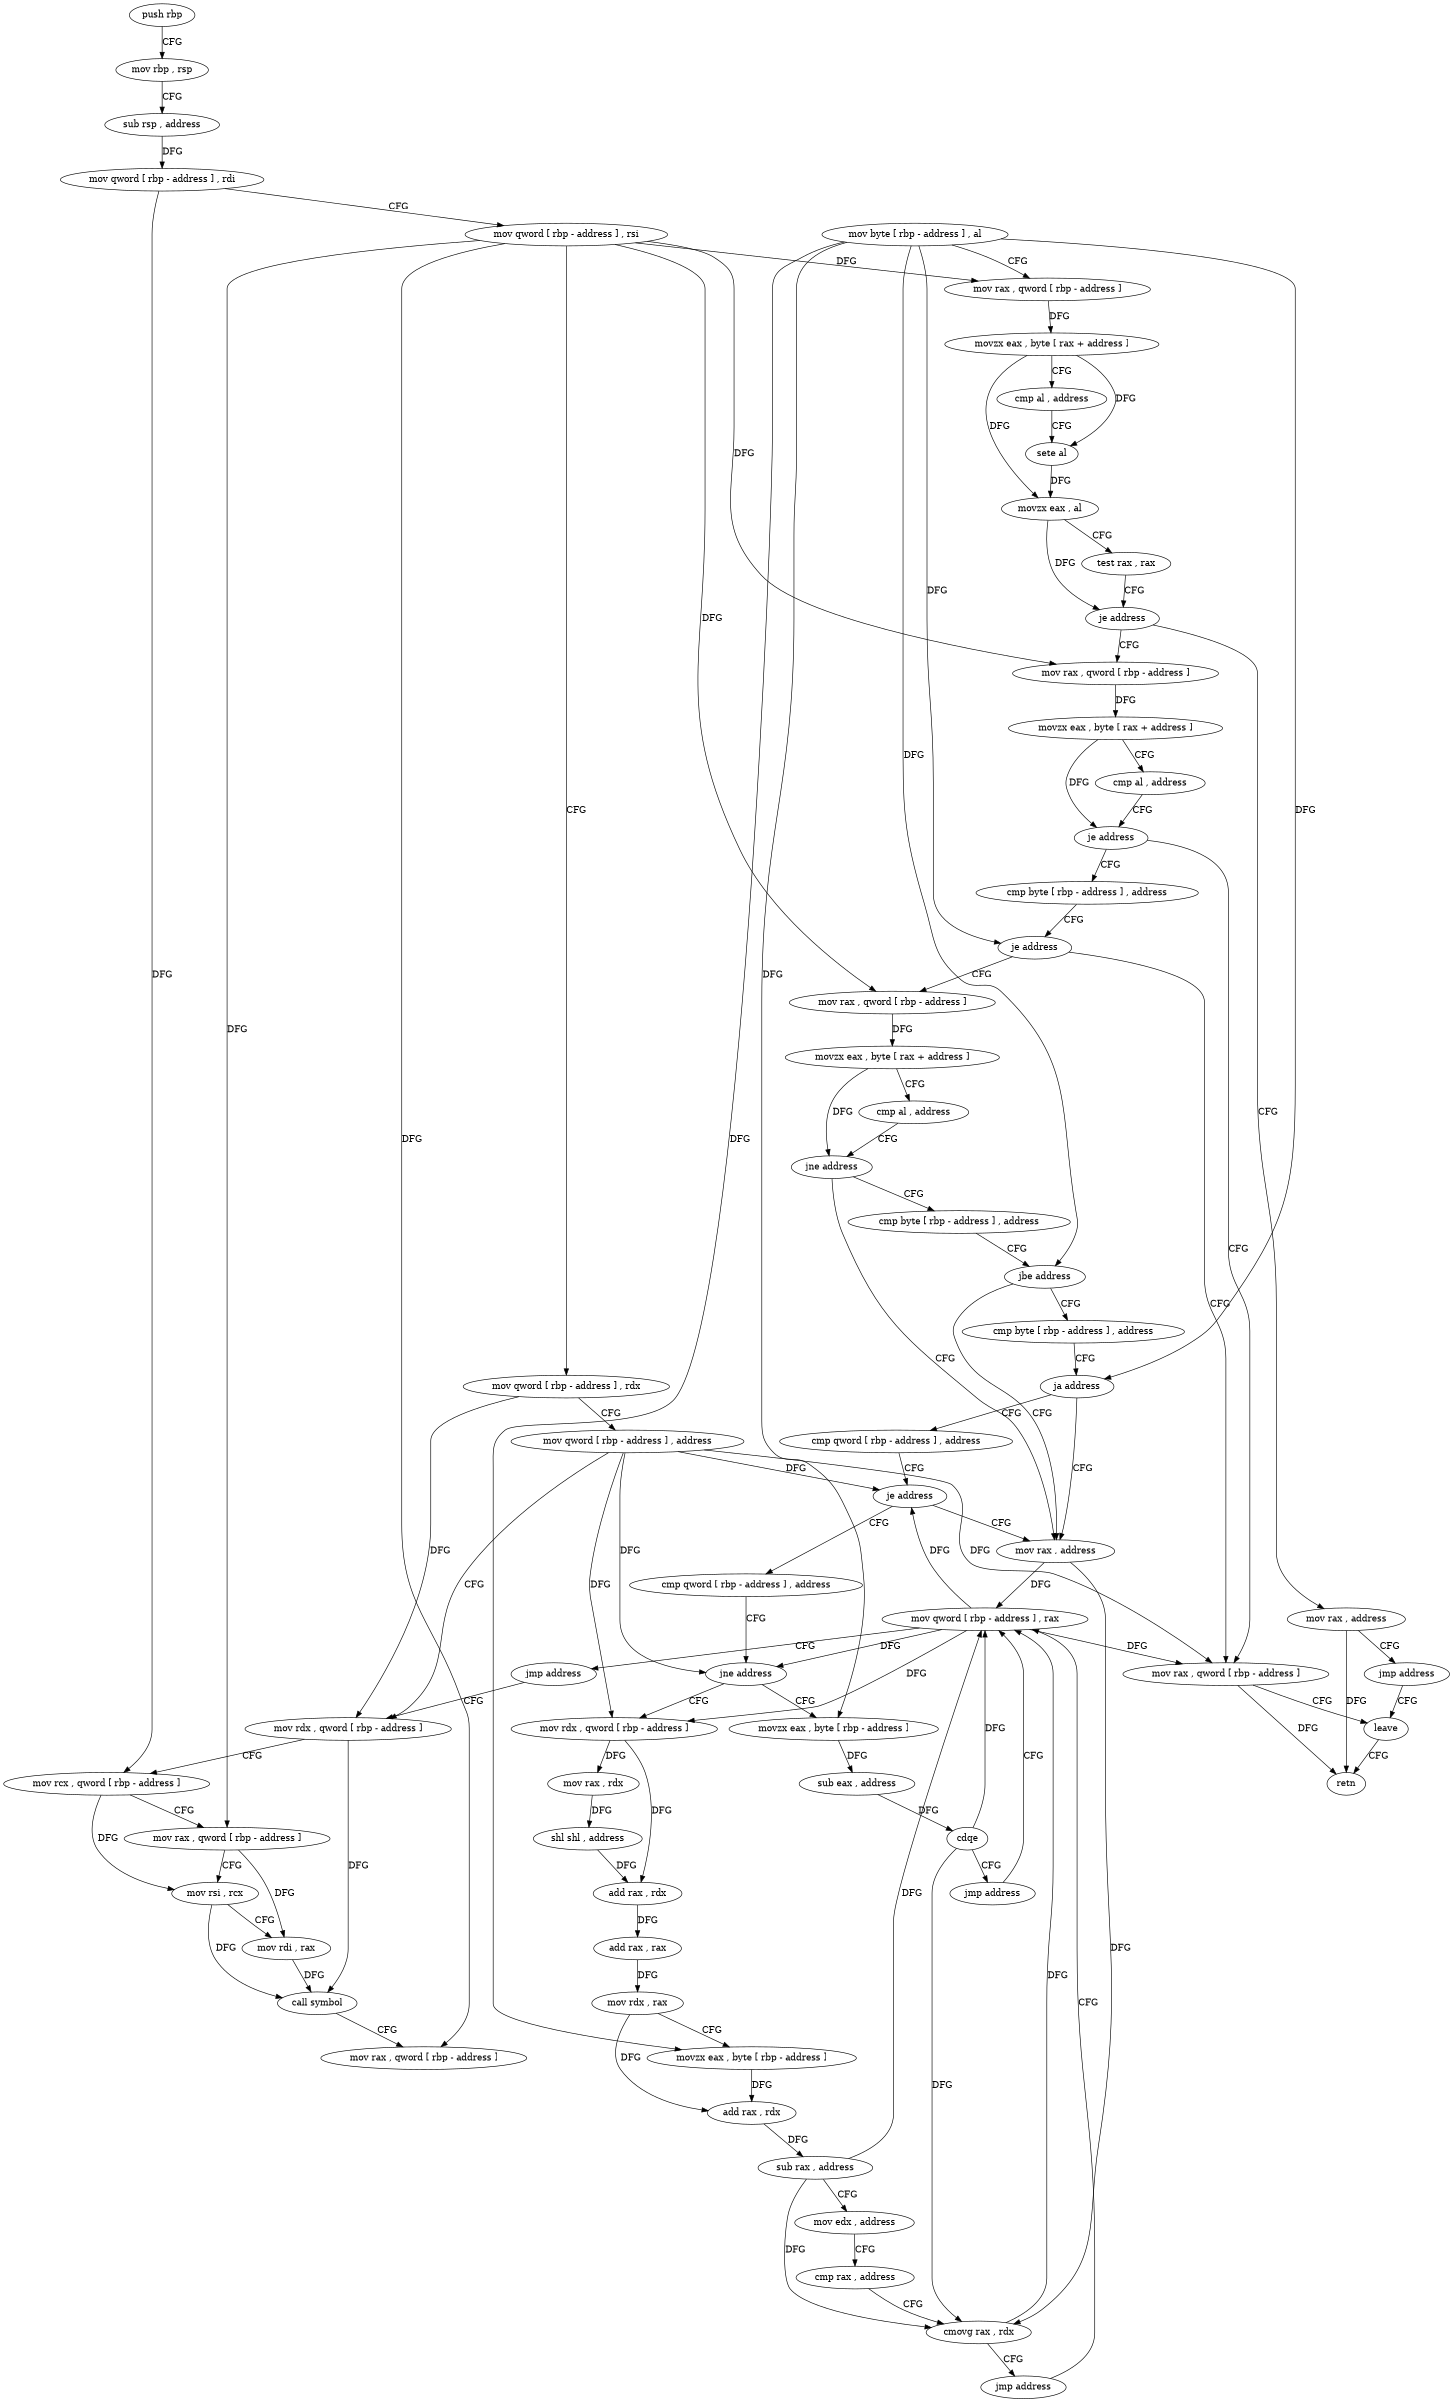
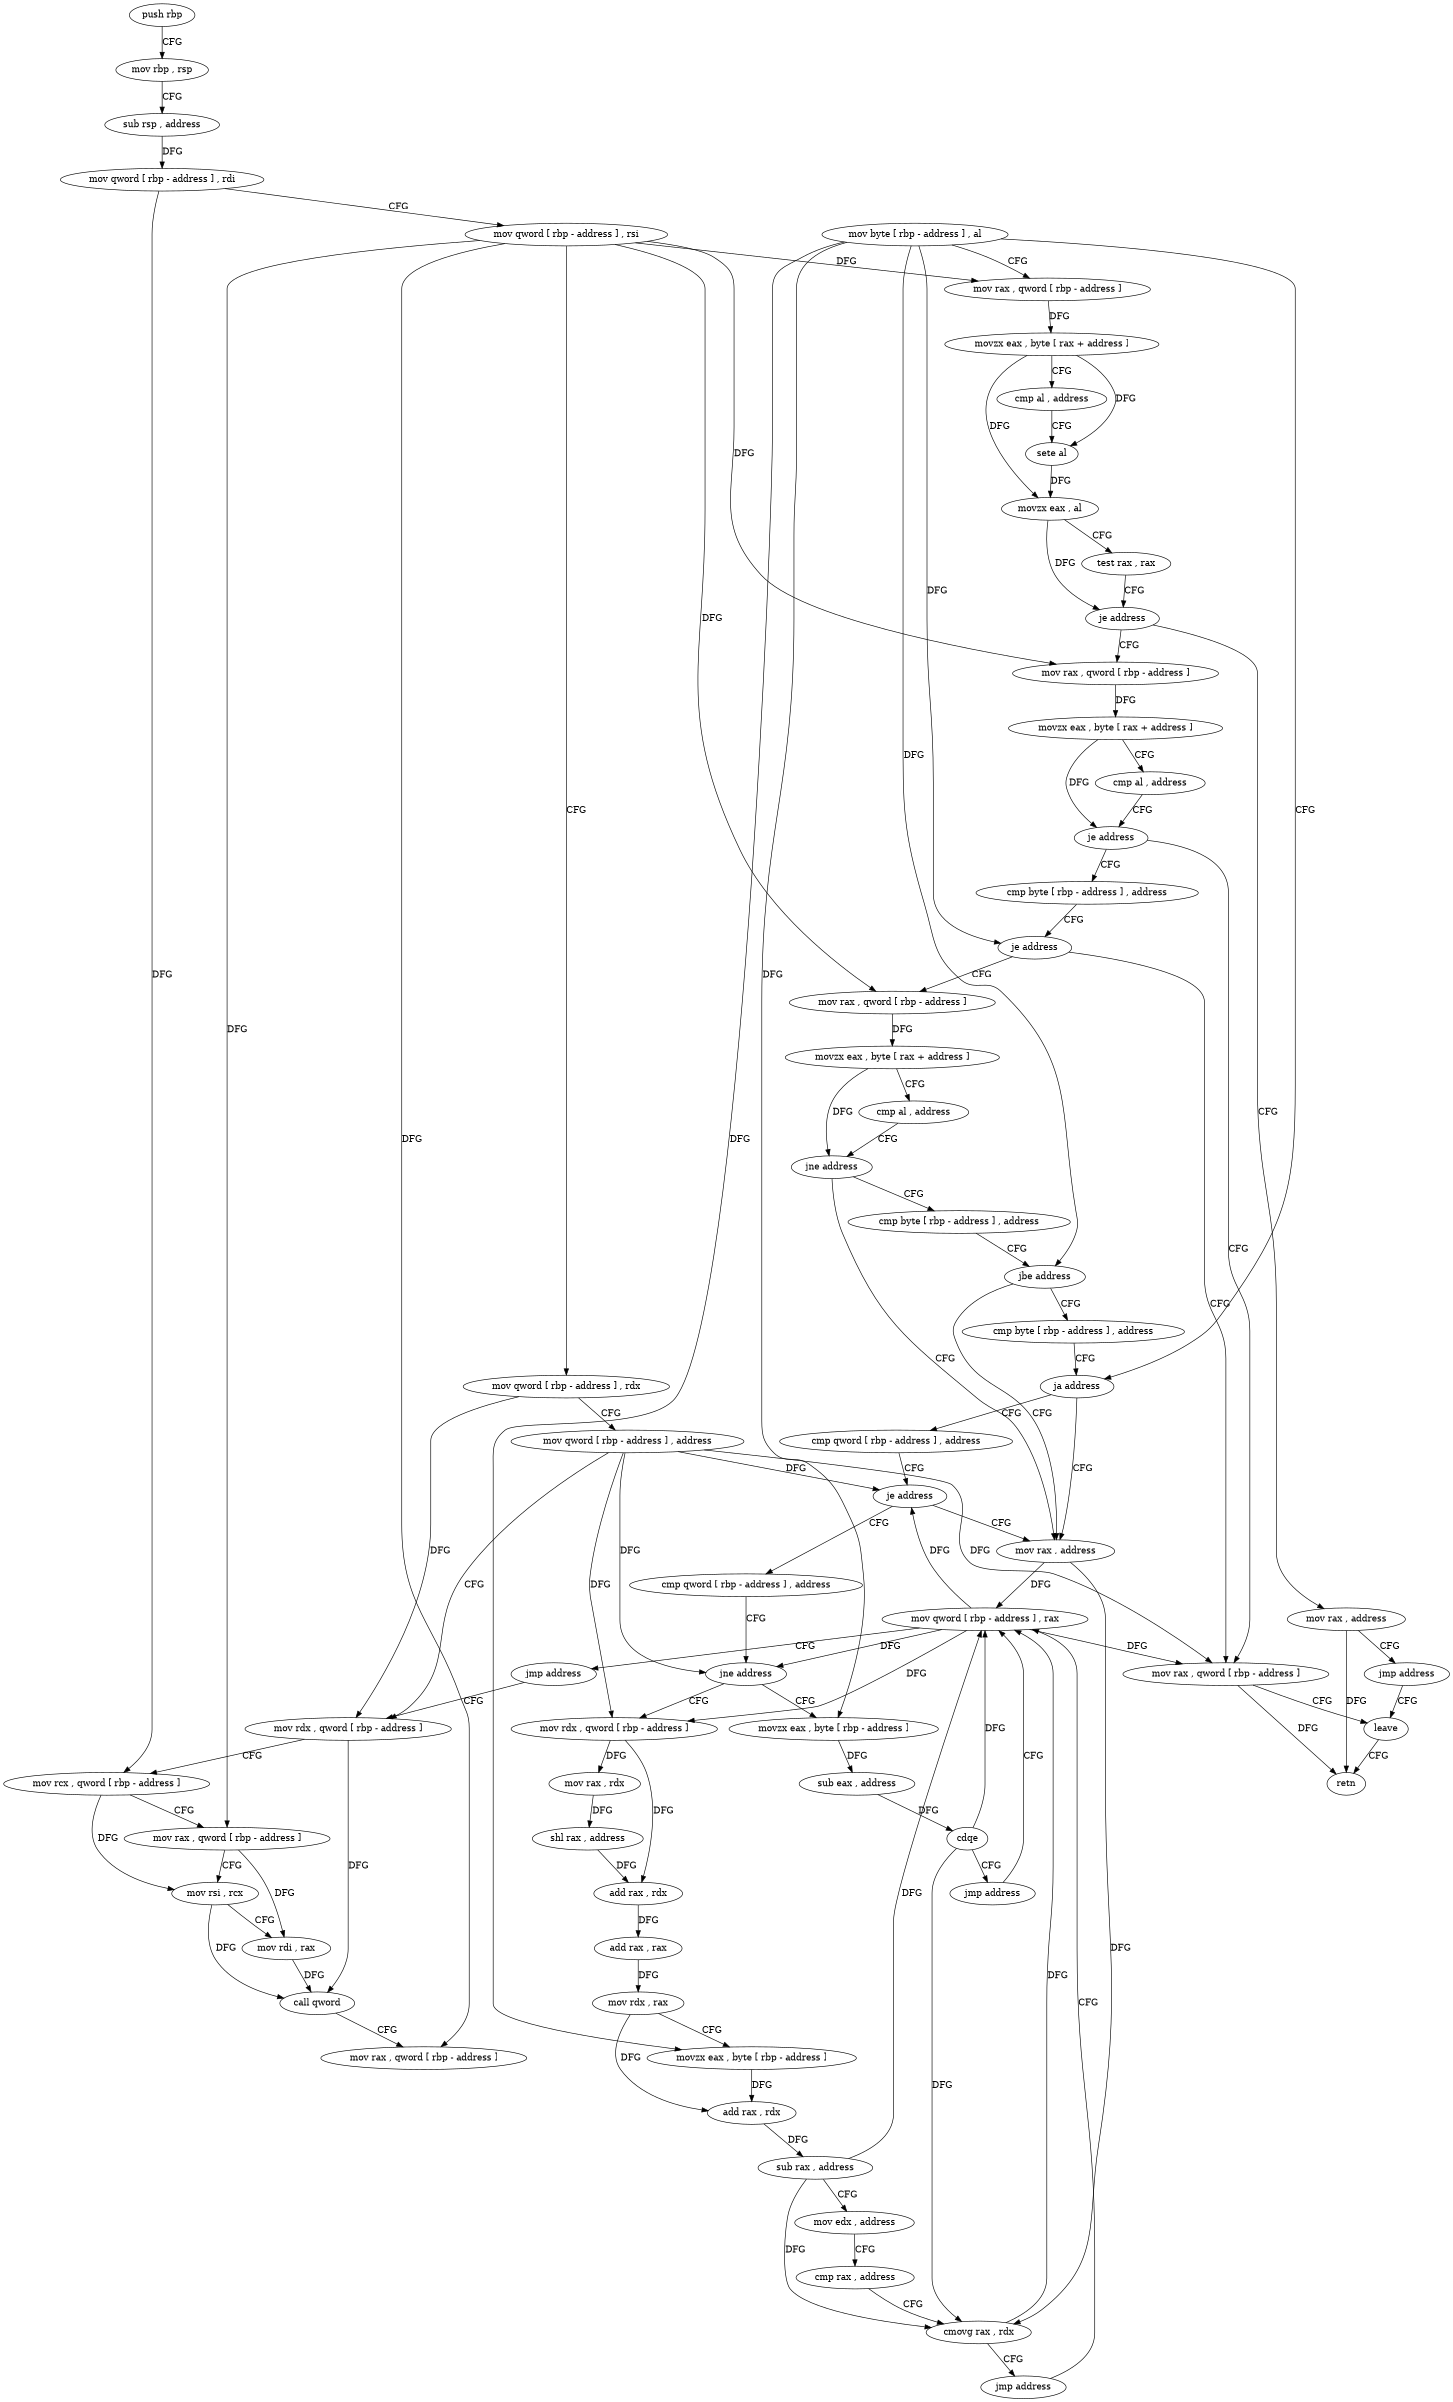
edge "mov byte [ rbp - address ] , al" -> "ja address": label "DFG" -> "CFG"
node "shl shl , address": label "shl shl , address" -> "shl rax , address"
node "call symbol": label "call symbol" -> "call qword"
